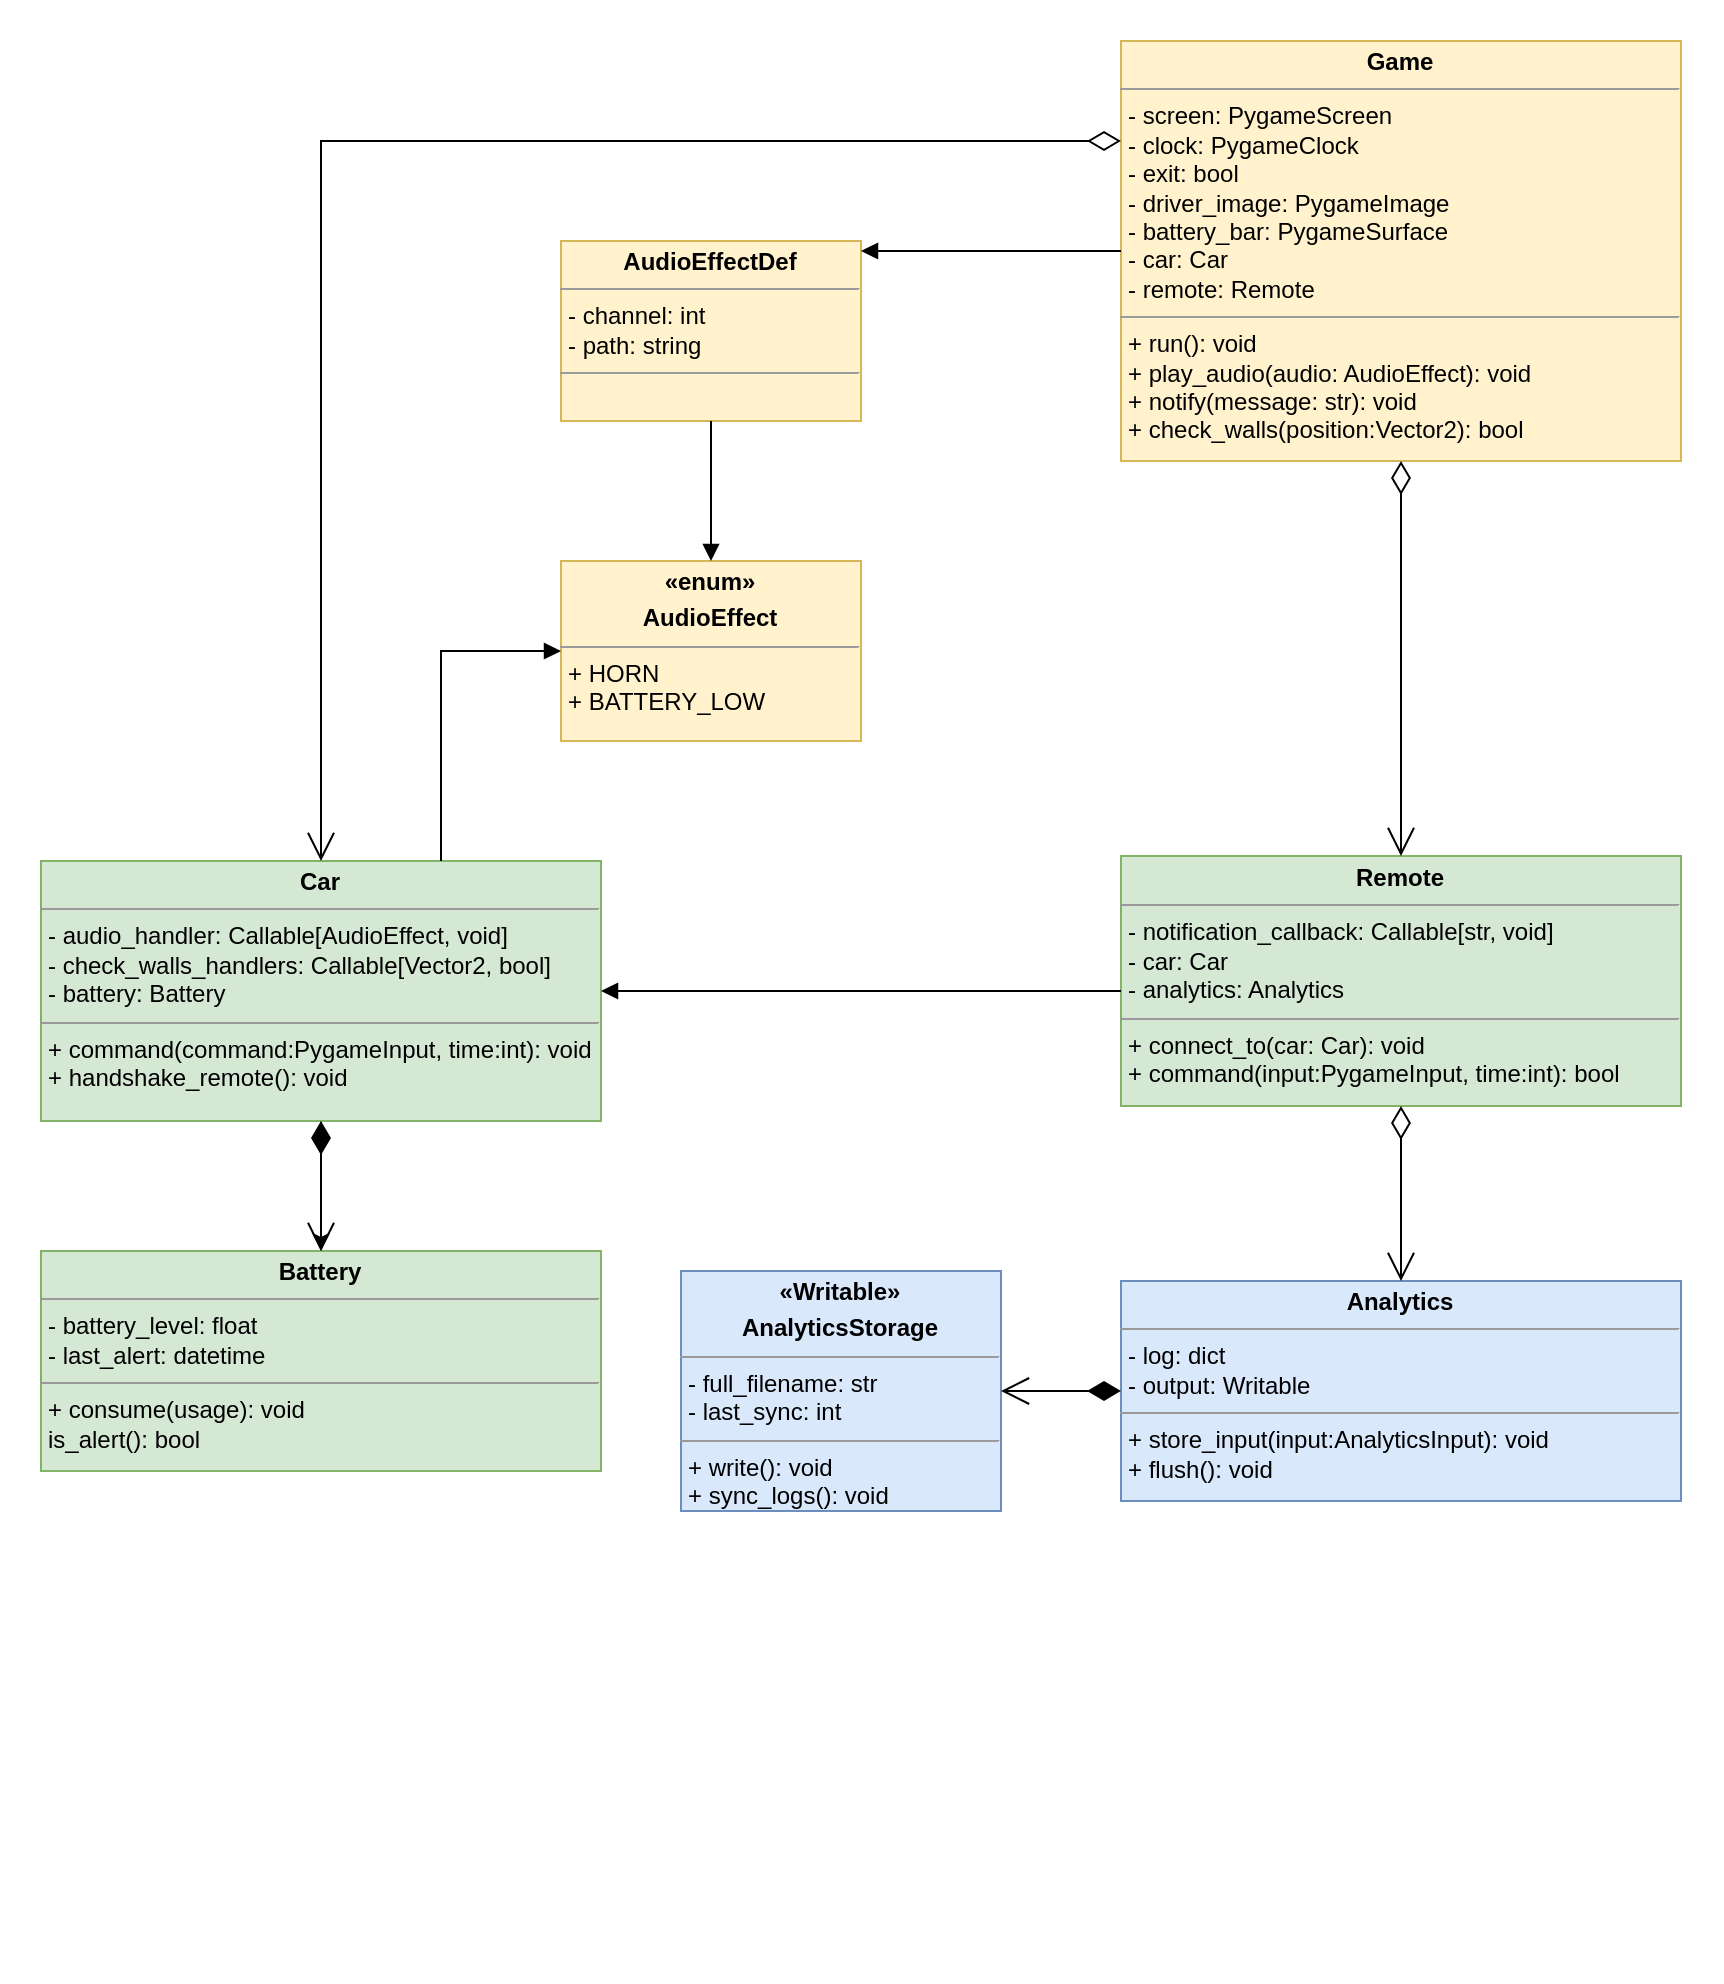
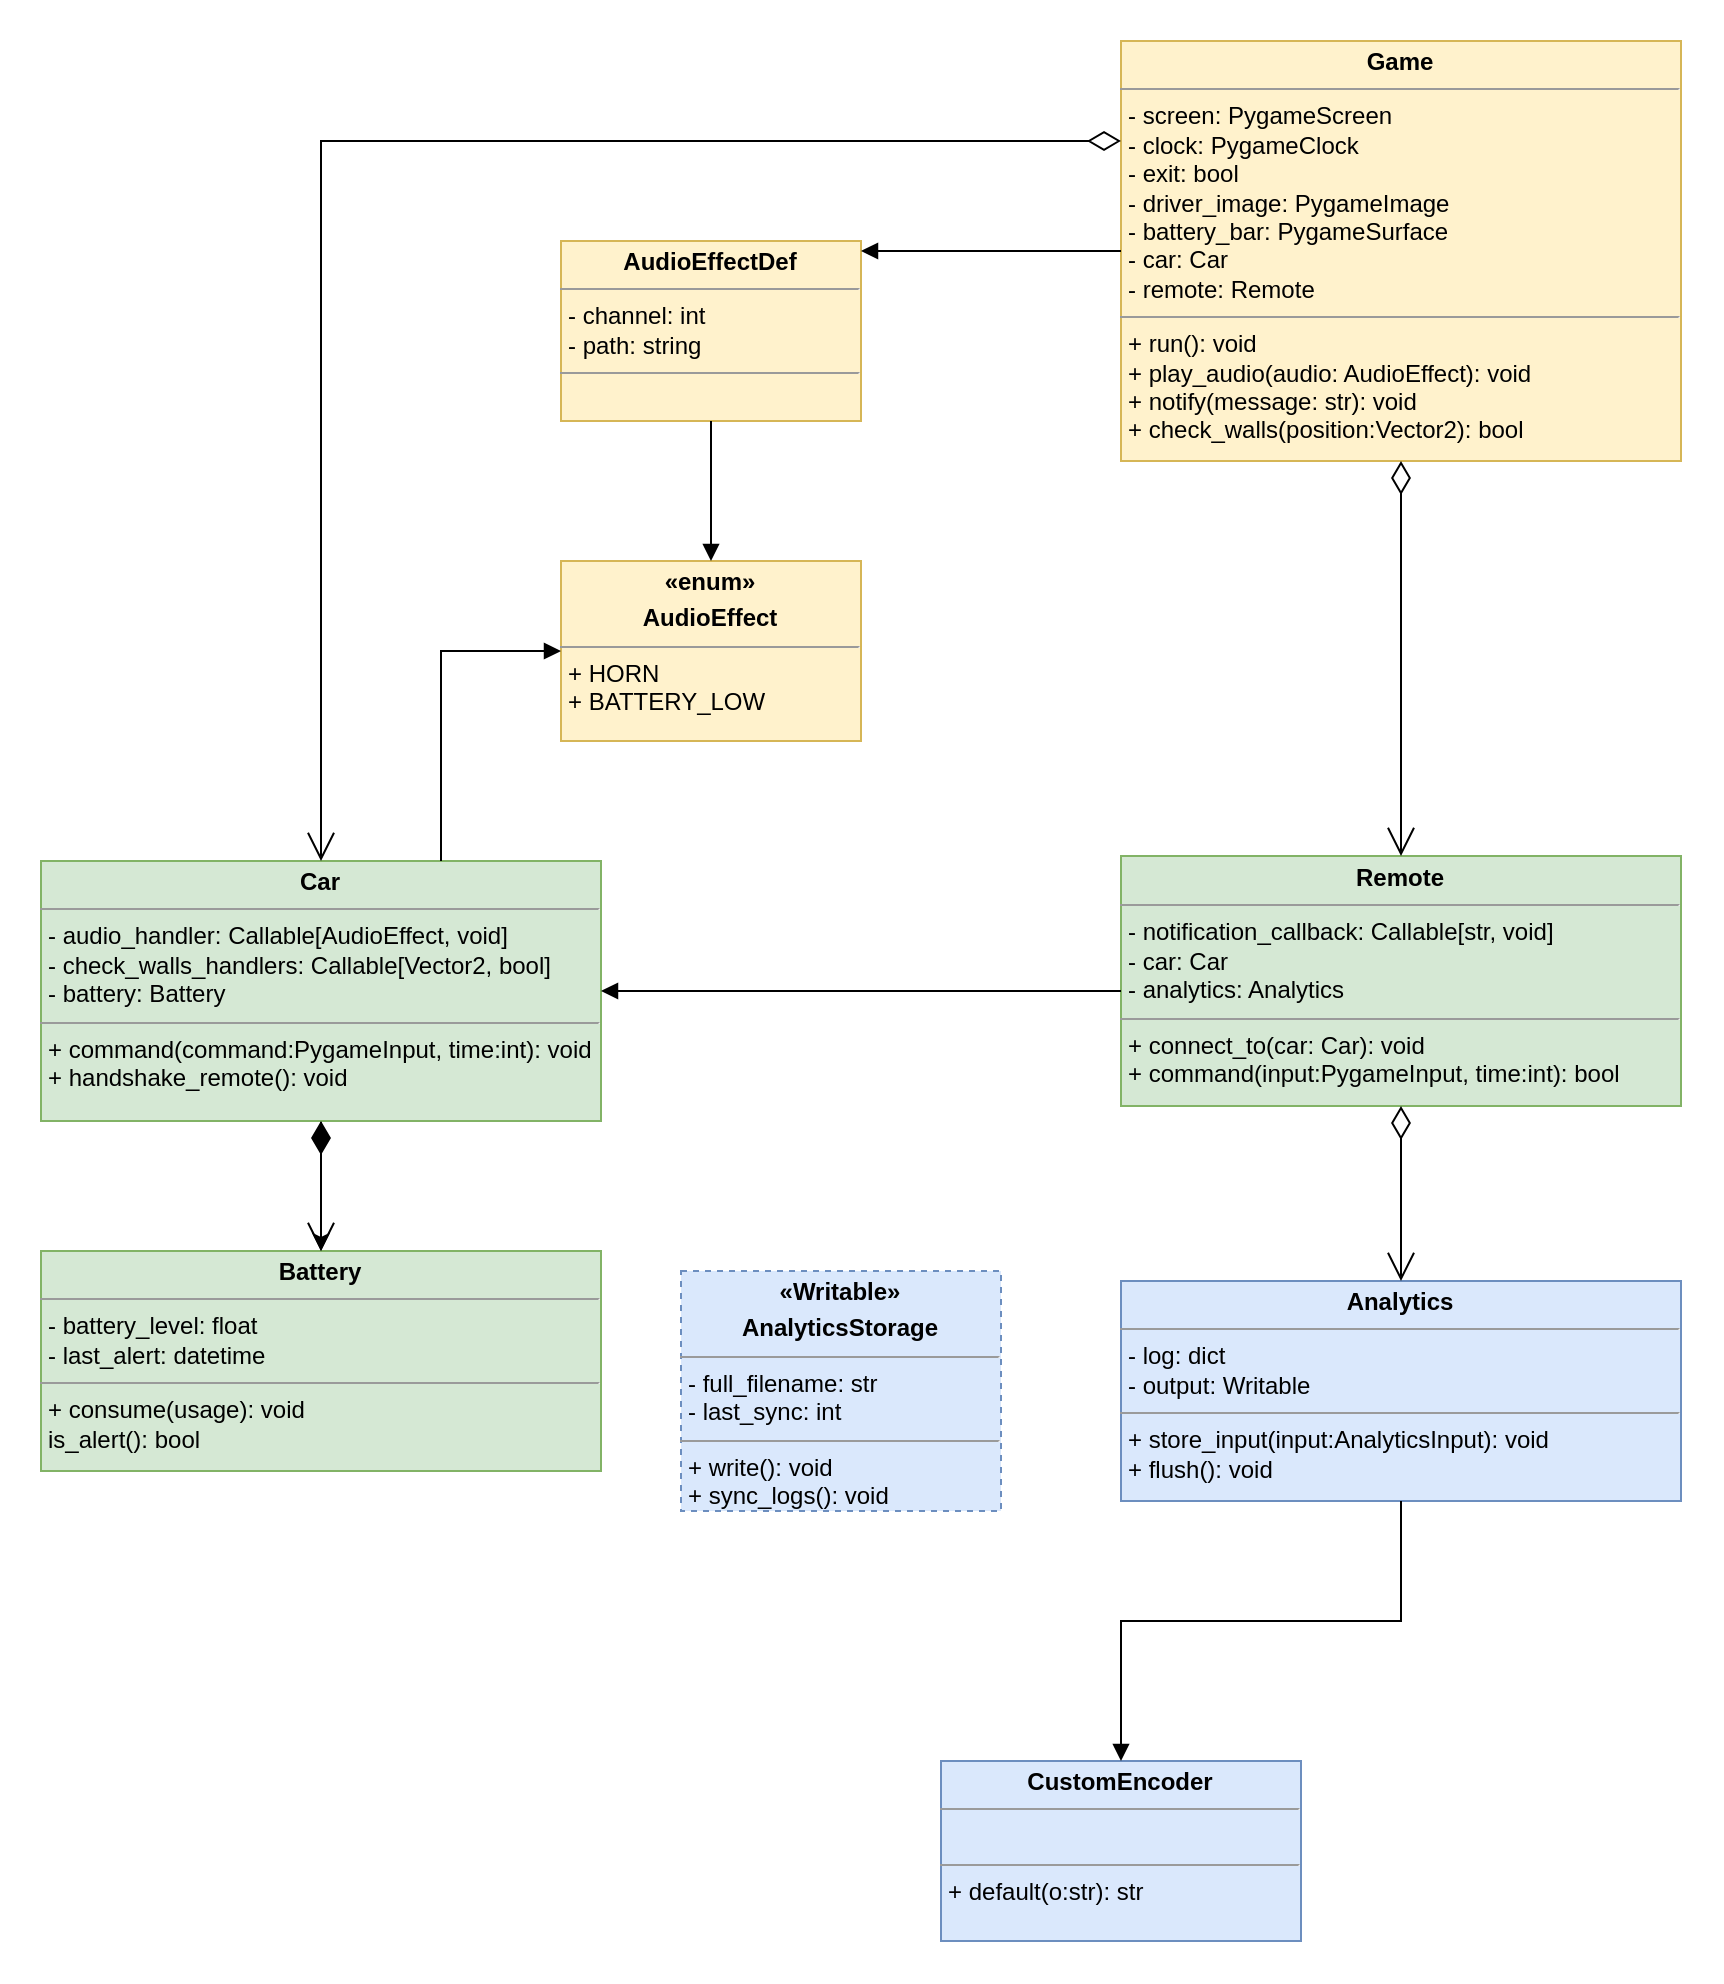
node "«Writable» AnalyticsStorage - full_filename: str - last_sync: int + write(): void + sync_logs(): void": style solid -> dashed
edge "«Writable» AnalyticsStorage - full_filename: str - last_sync: int + write(): void + sync_logs(): void" -- "Analytics - log: dict - output: Writable + store_input(input:AnalyticsInput): void + flush(): void": removed
edge "Analytics - log: dict - output: Writable + store_input(input:AnalyticsInput): void + flush(): void" -> "CustomEncoder + default(o:str): str": added
node "CustomEncoder + default(o:str): str": added
